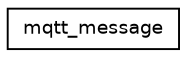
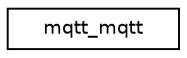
node "mqtt_message": label "mqtt_message" -> "mqtt_mqtt"
